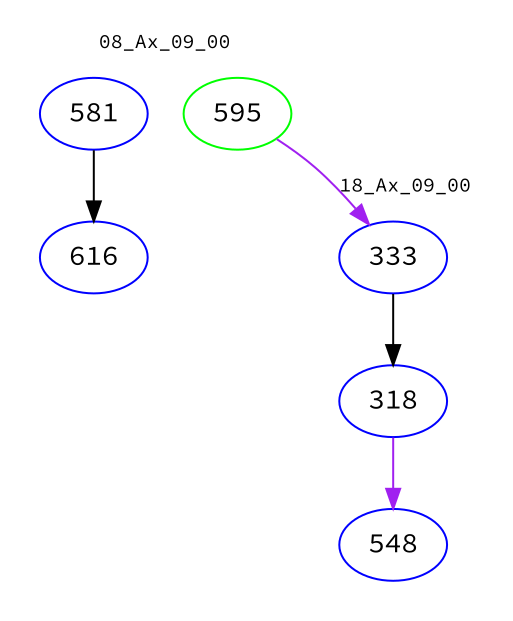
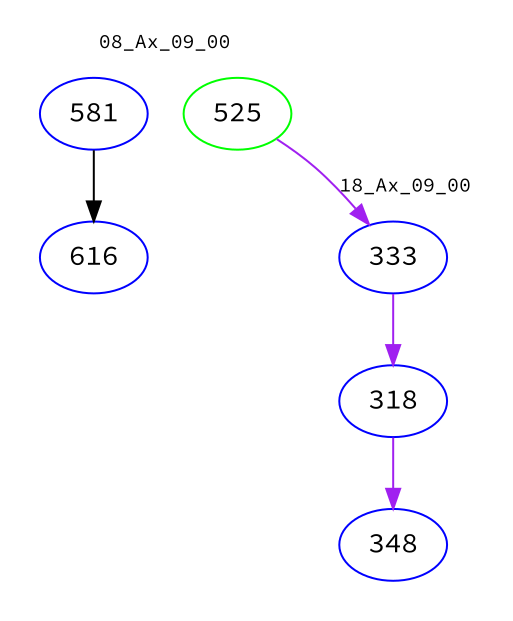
node "595": label "595" -> "525"
edge "333" -> "318": color black -> purple
node "548": label "548" -> "348"
